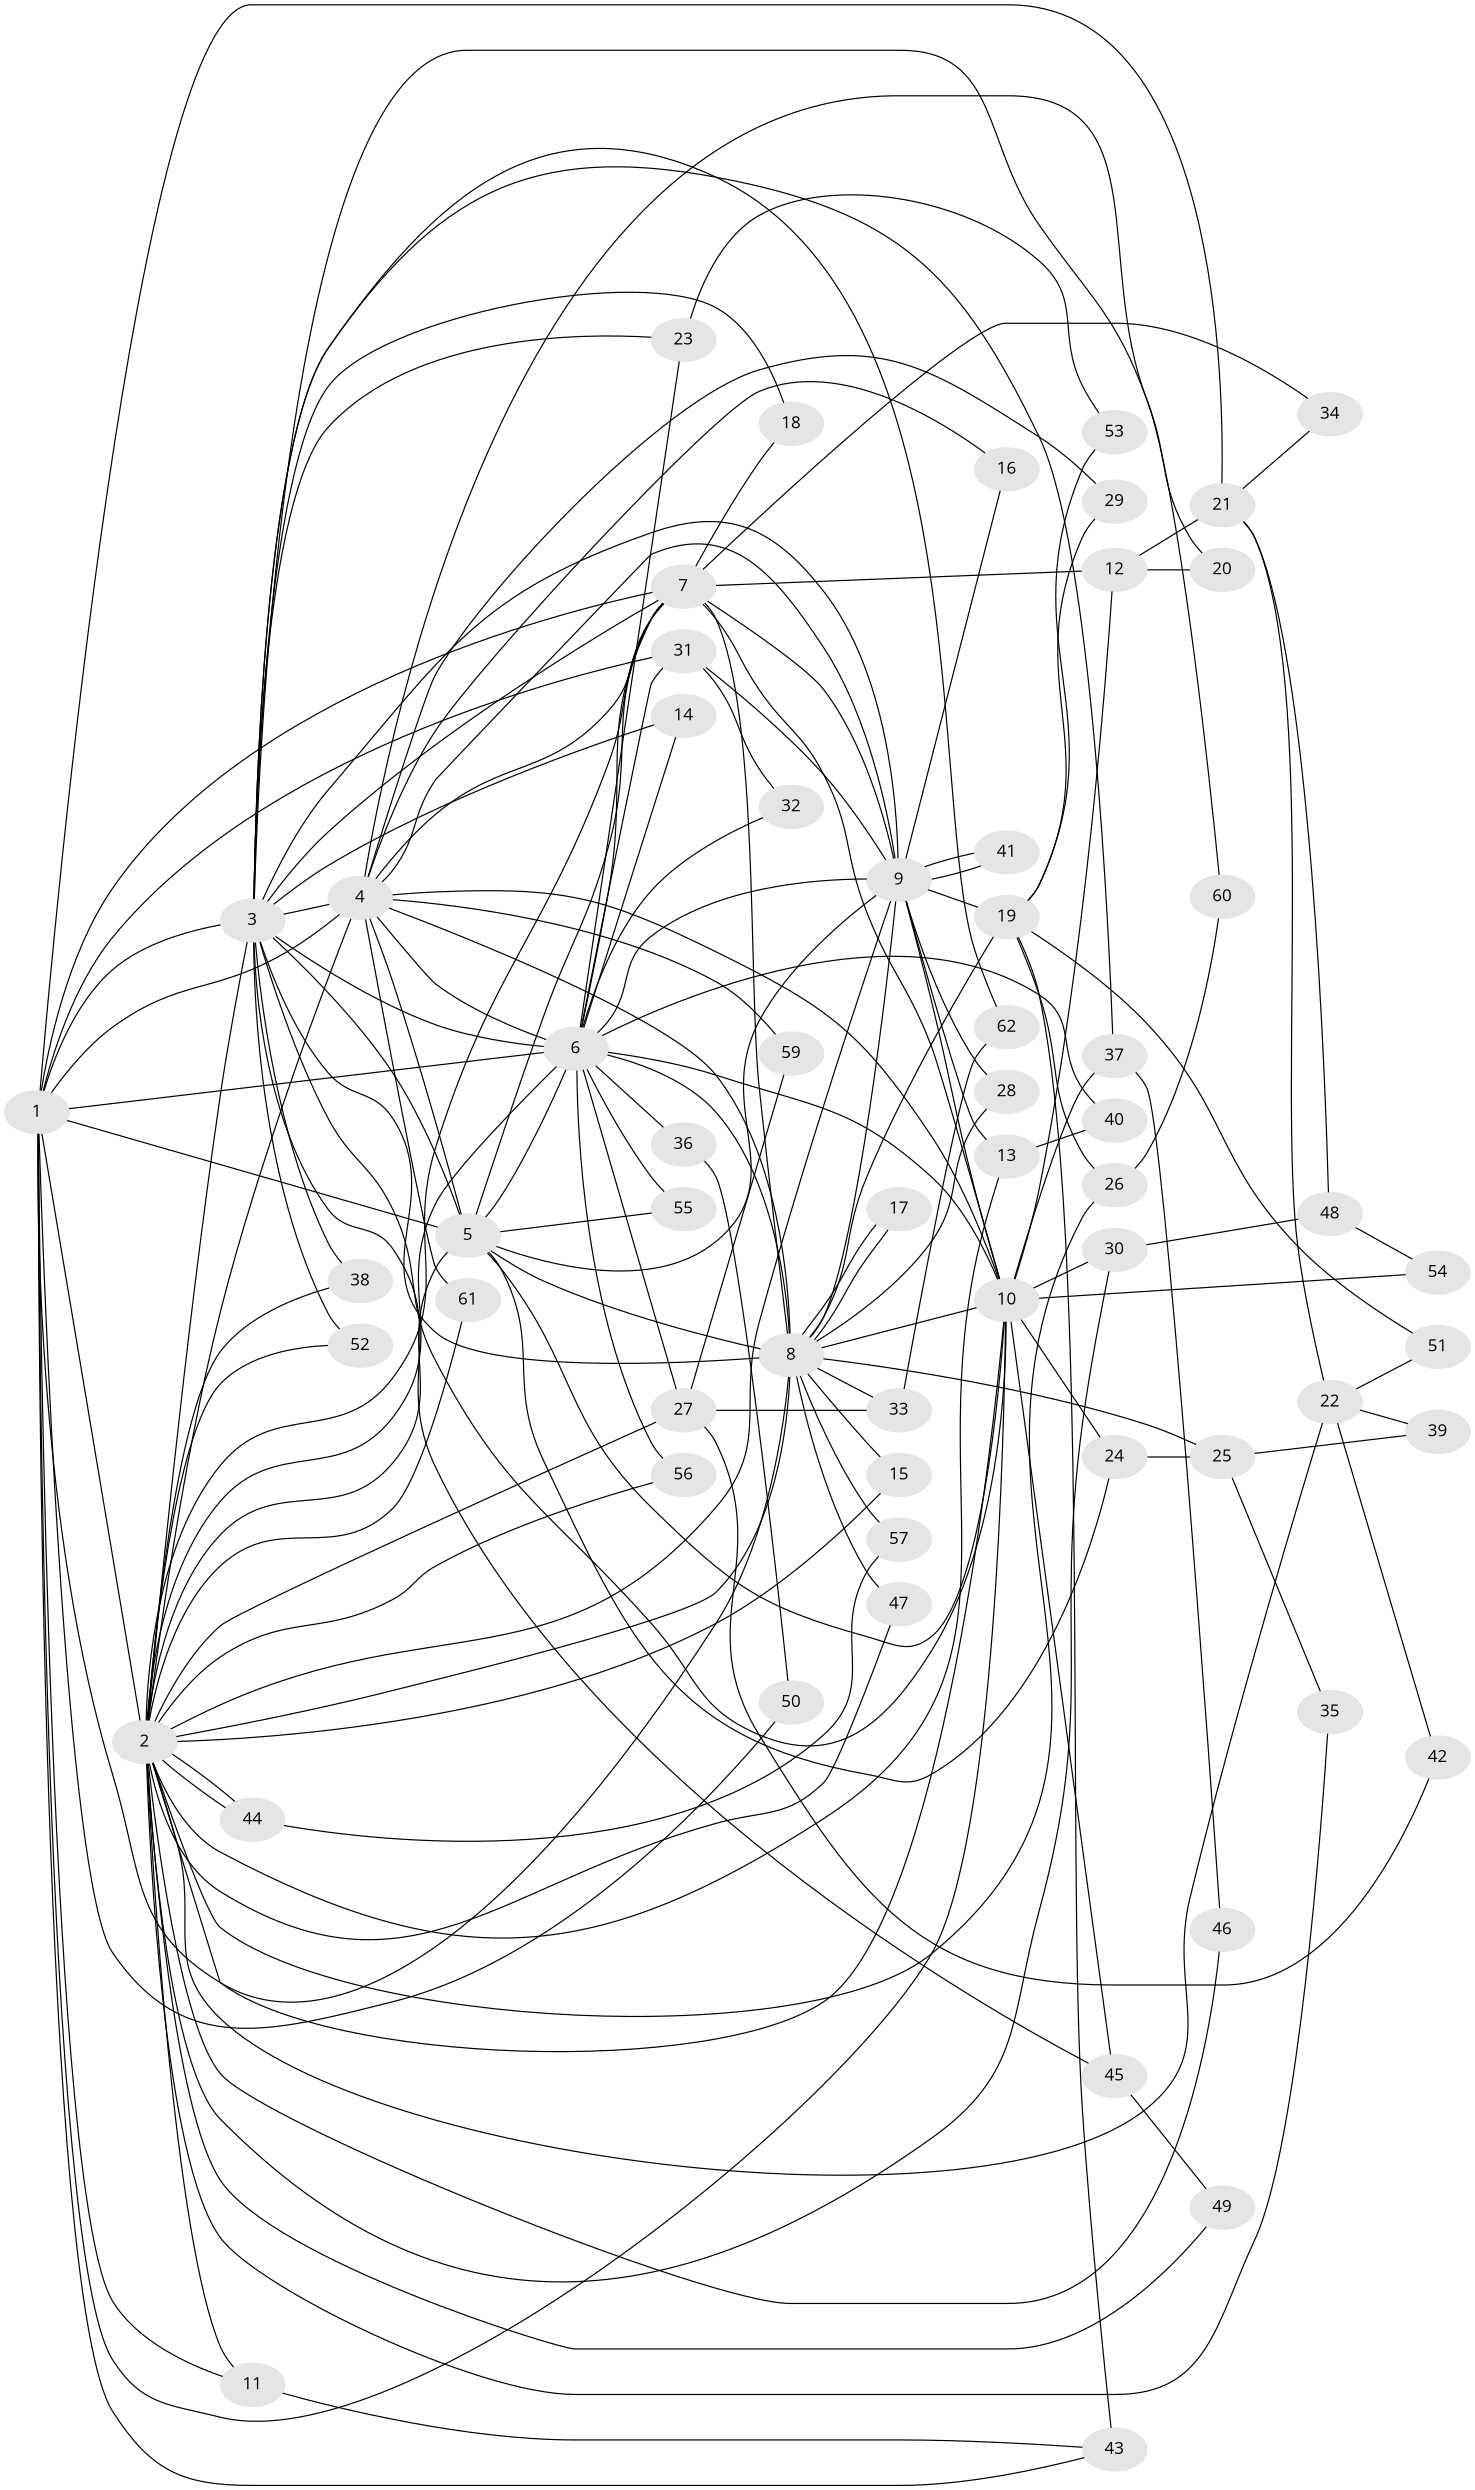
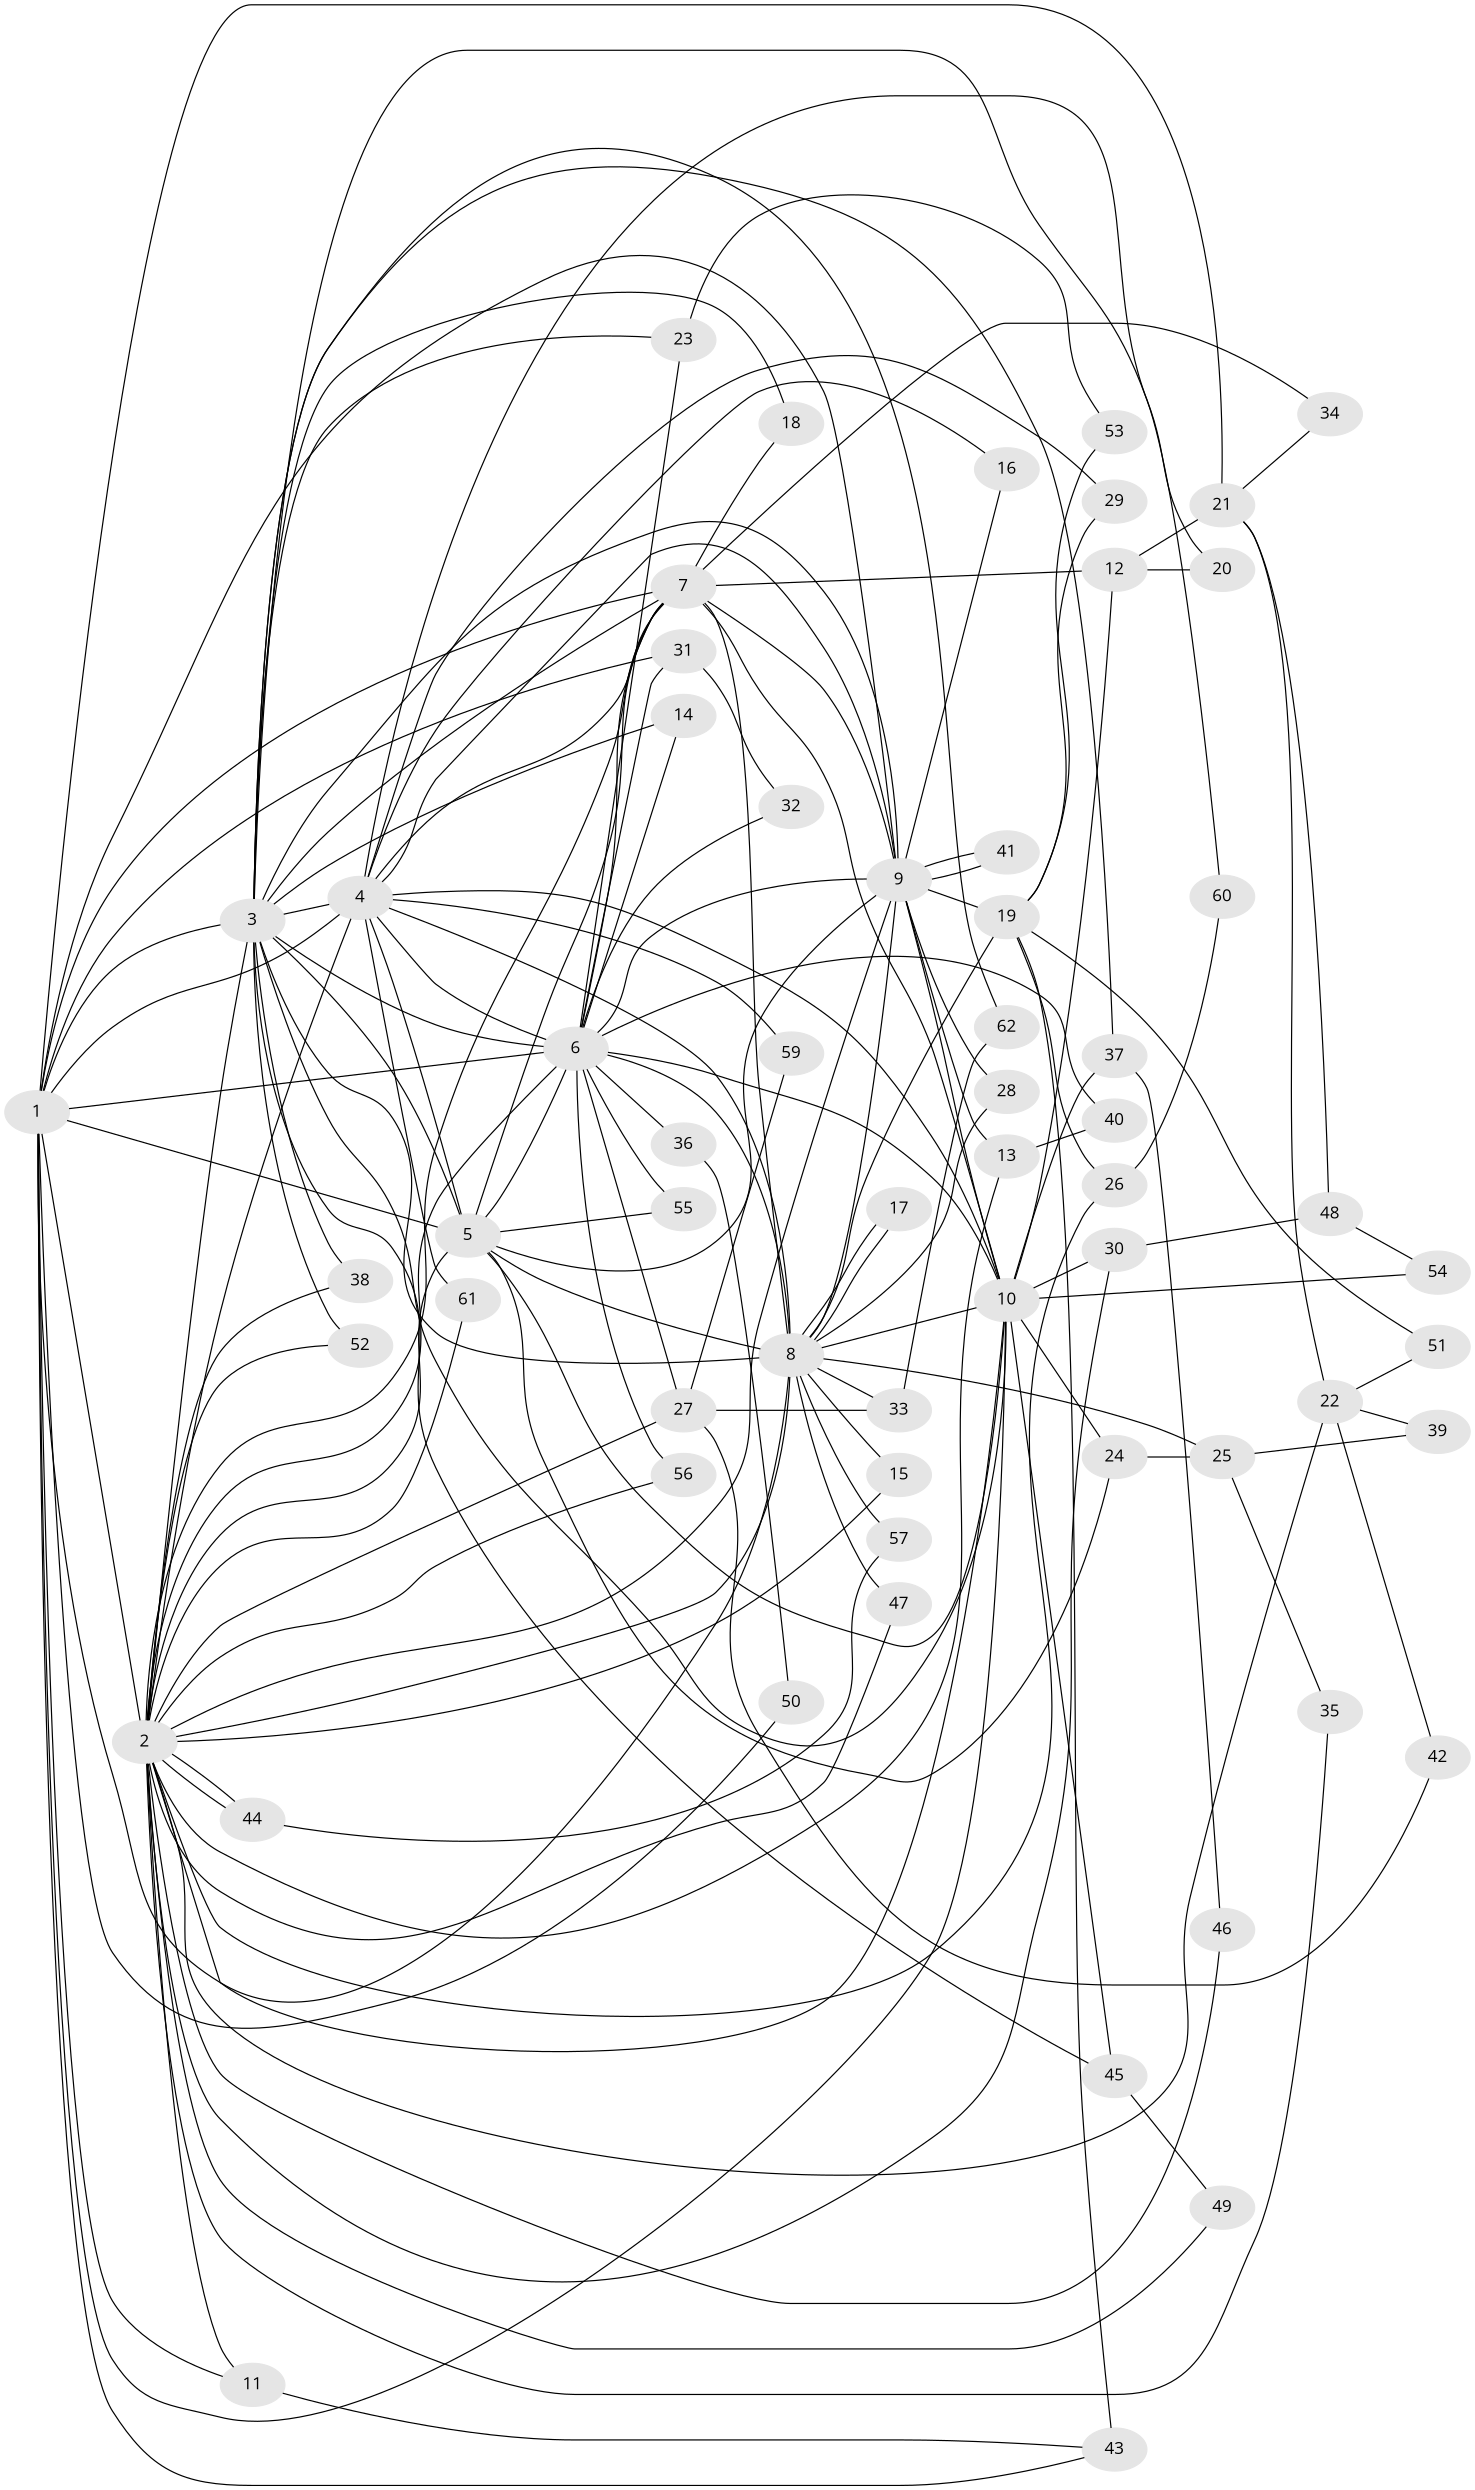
edge "31" -- "9": now "1" -- "9"
